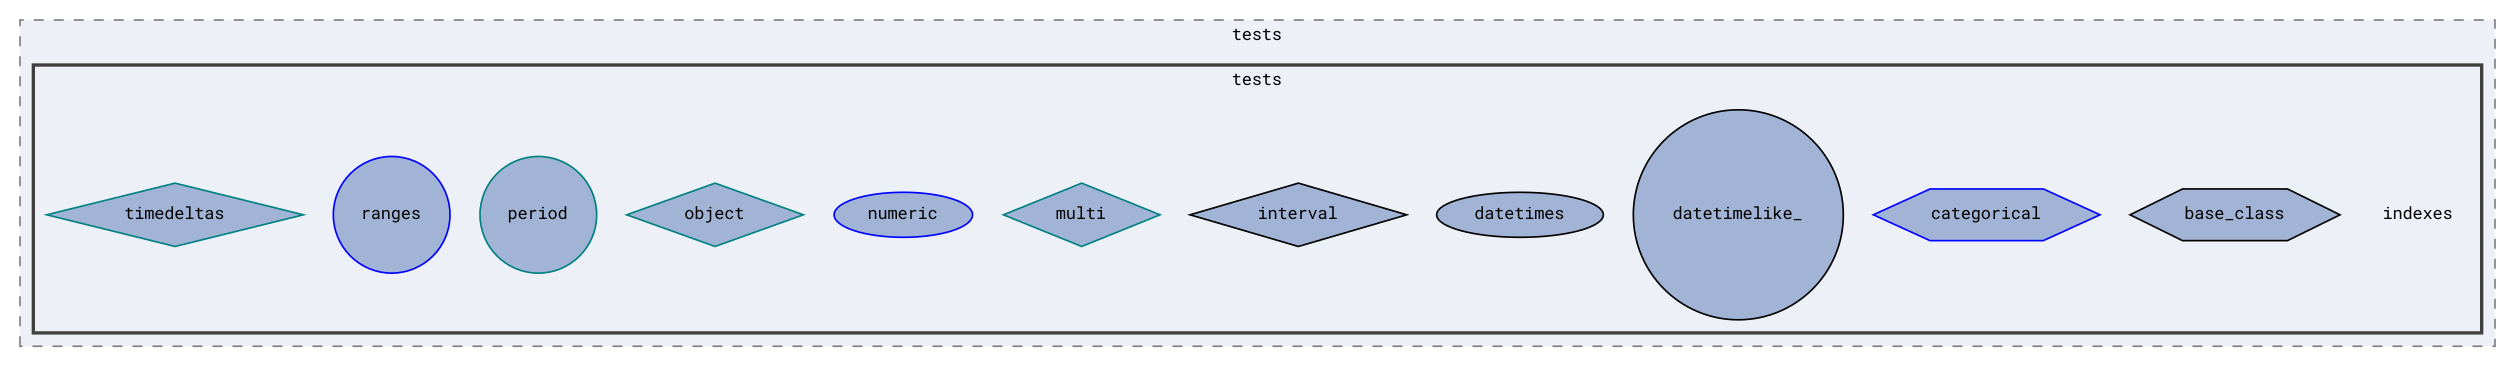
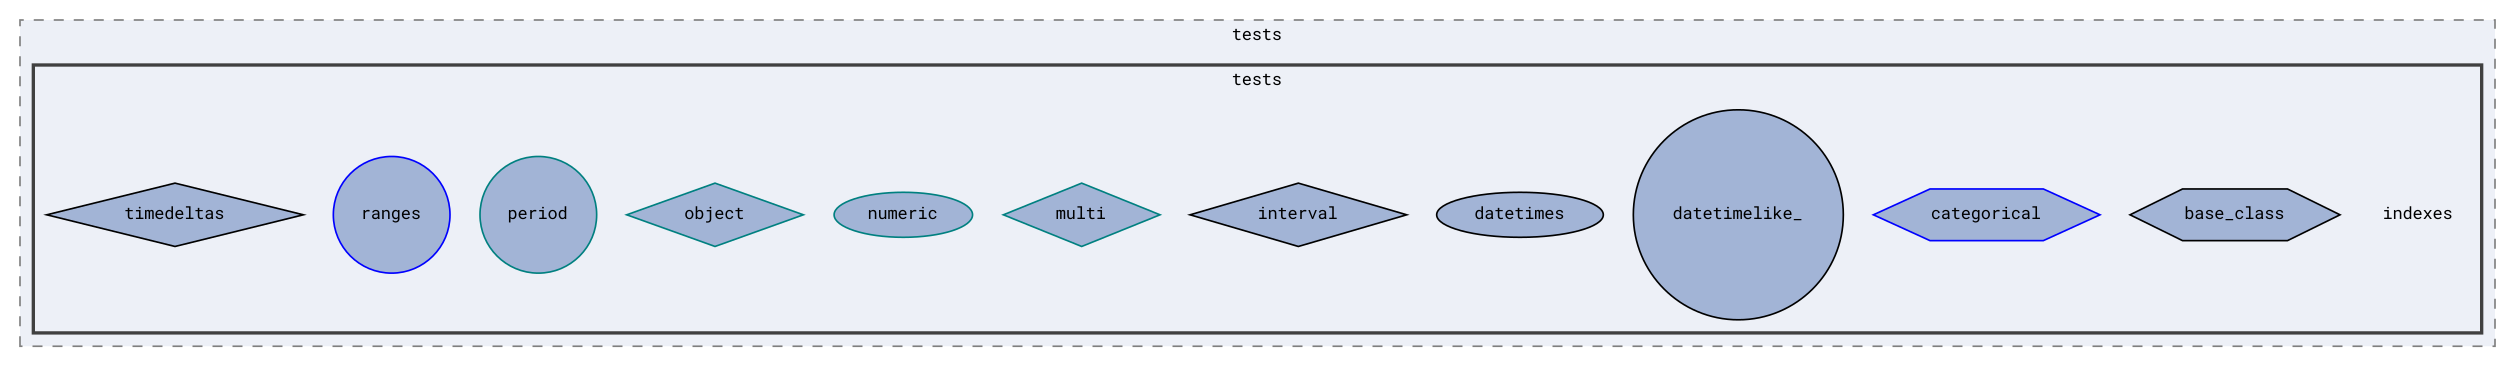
node "timedeltas": color teal -> black
node "numeric": color blue -> teal
